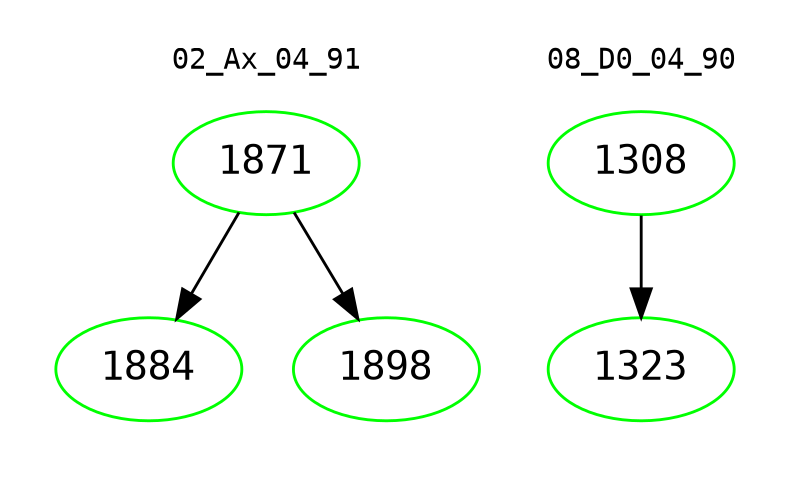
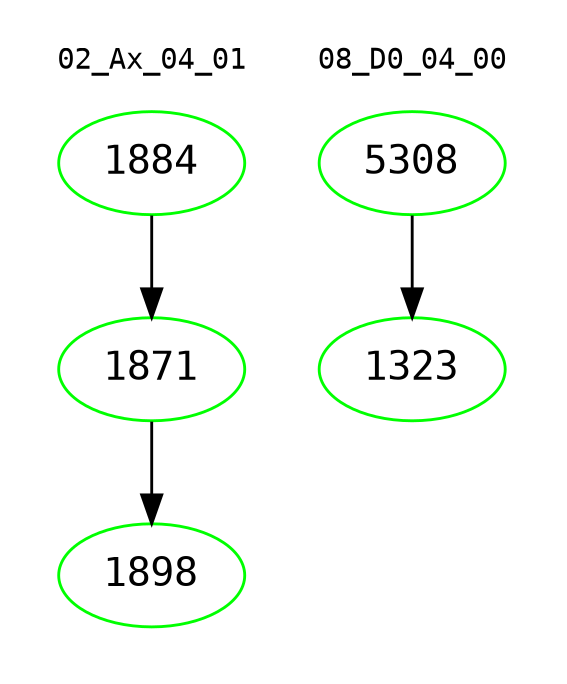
cluster "02_Ax_04_91": label "02_Ax_04_91" -> "02_Ax_04_01"
cluster "08_D0_04_90": label "08_D0_04_90" -> "08_D0_04_00"
node "1308": label "1308" -> "5308"
edge "1871" -> "1884": reversed
